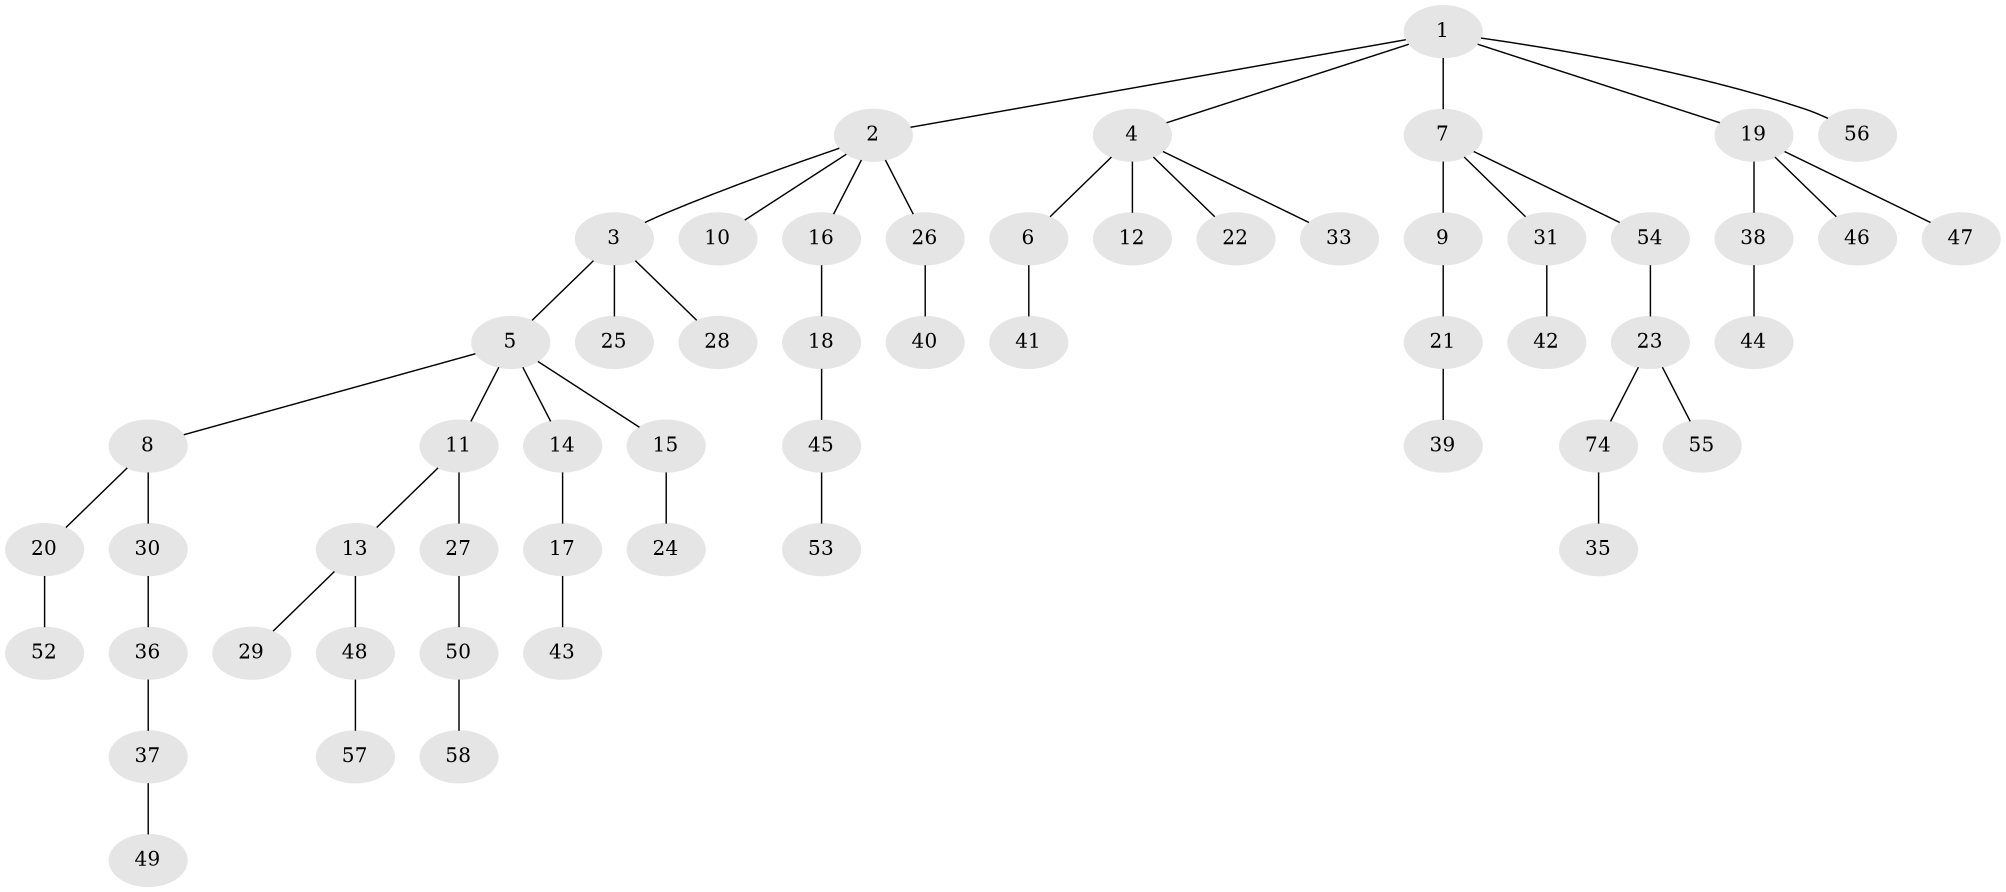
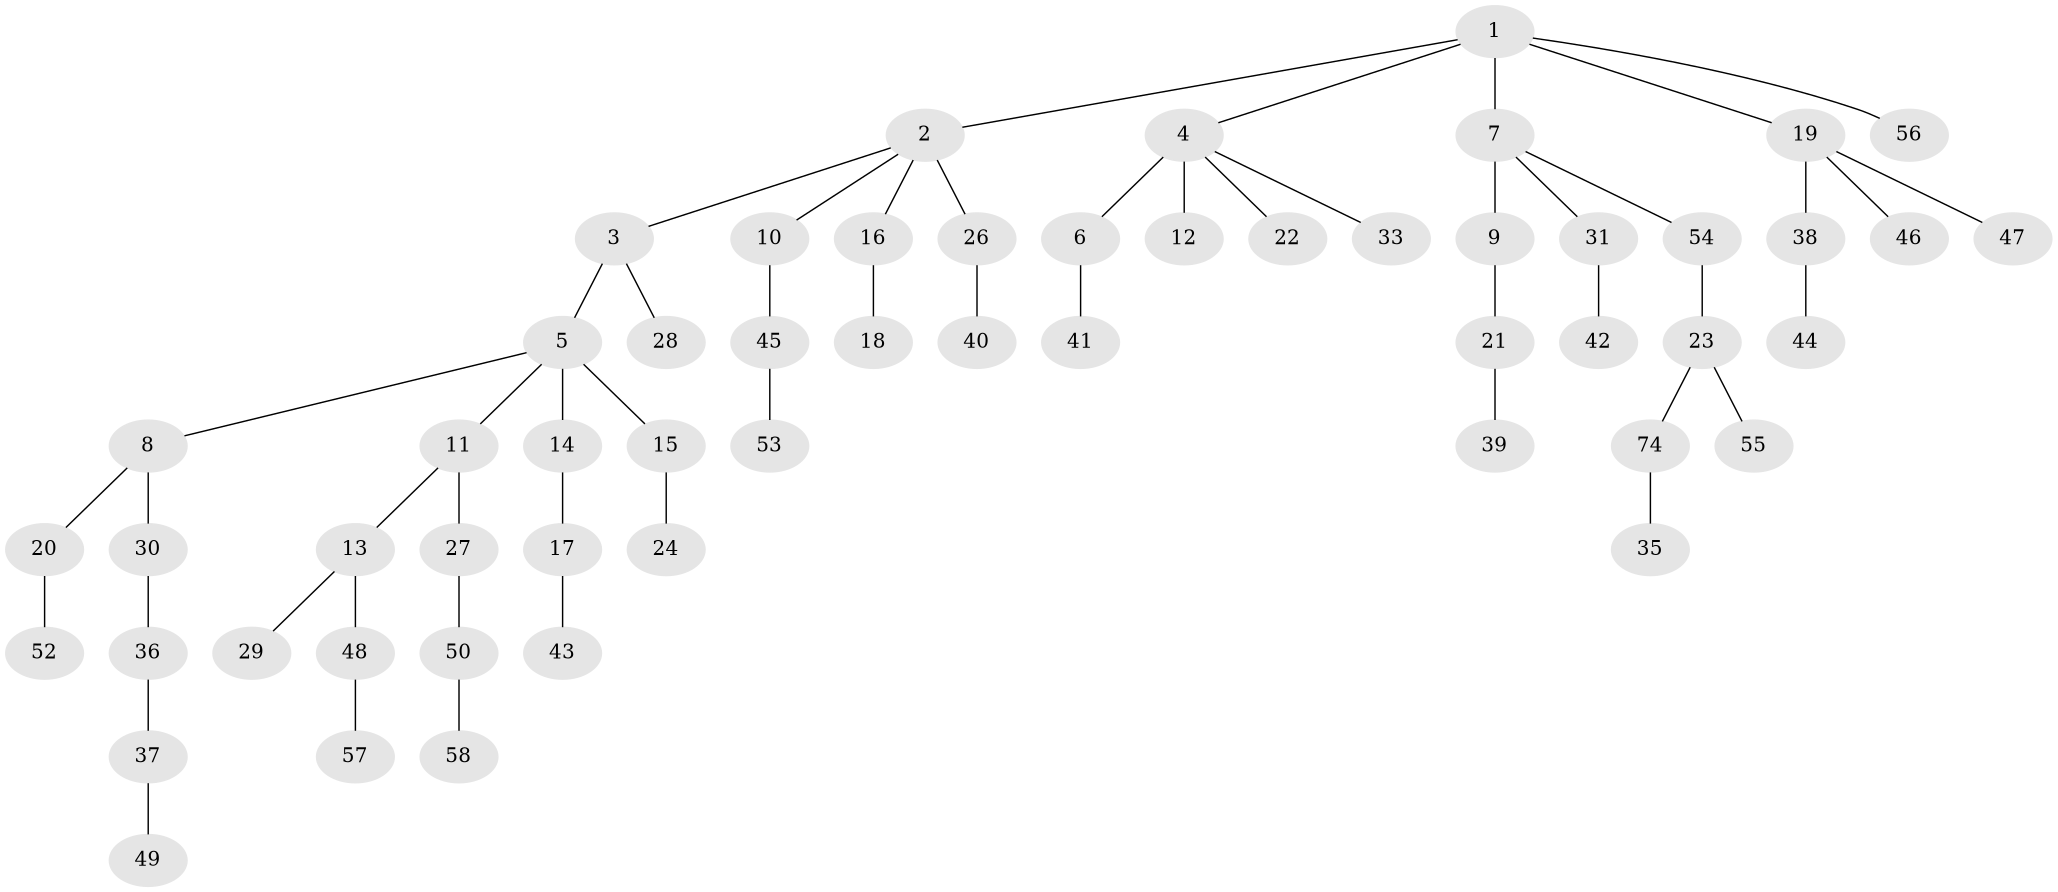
node "25": removed
edge "18" -- "45": now "10" -- "45"
